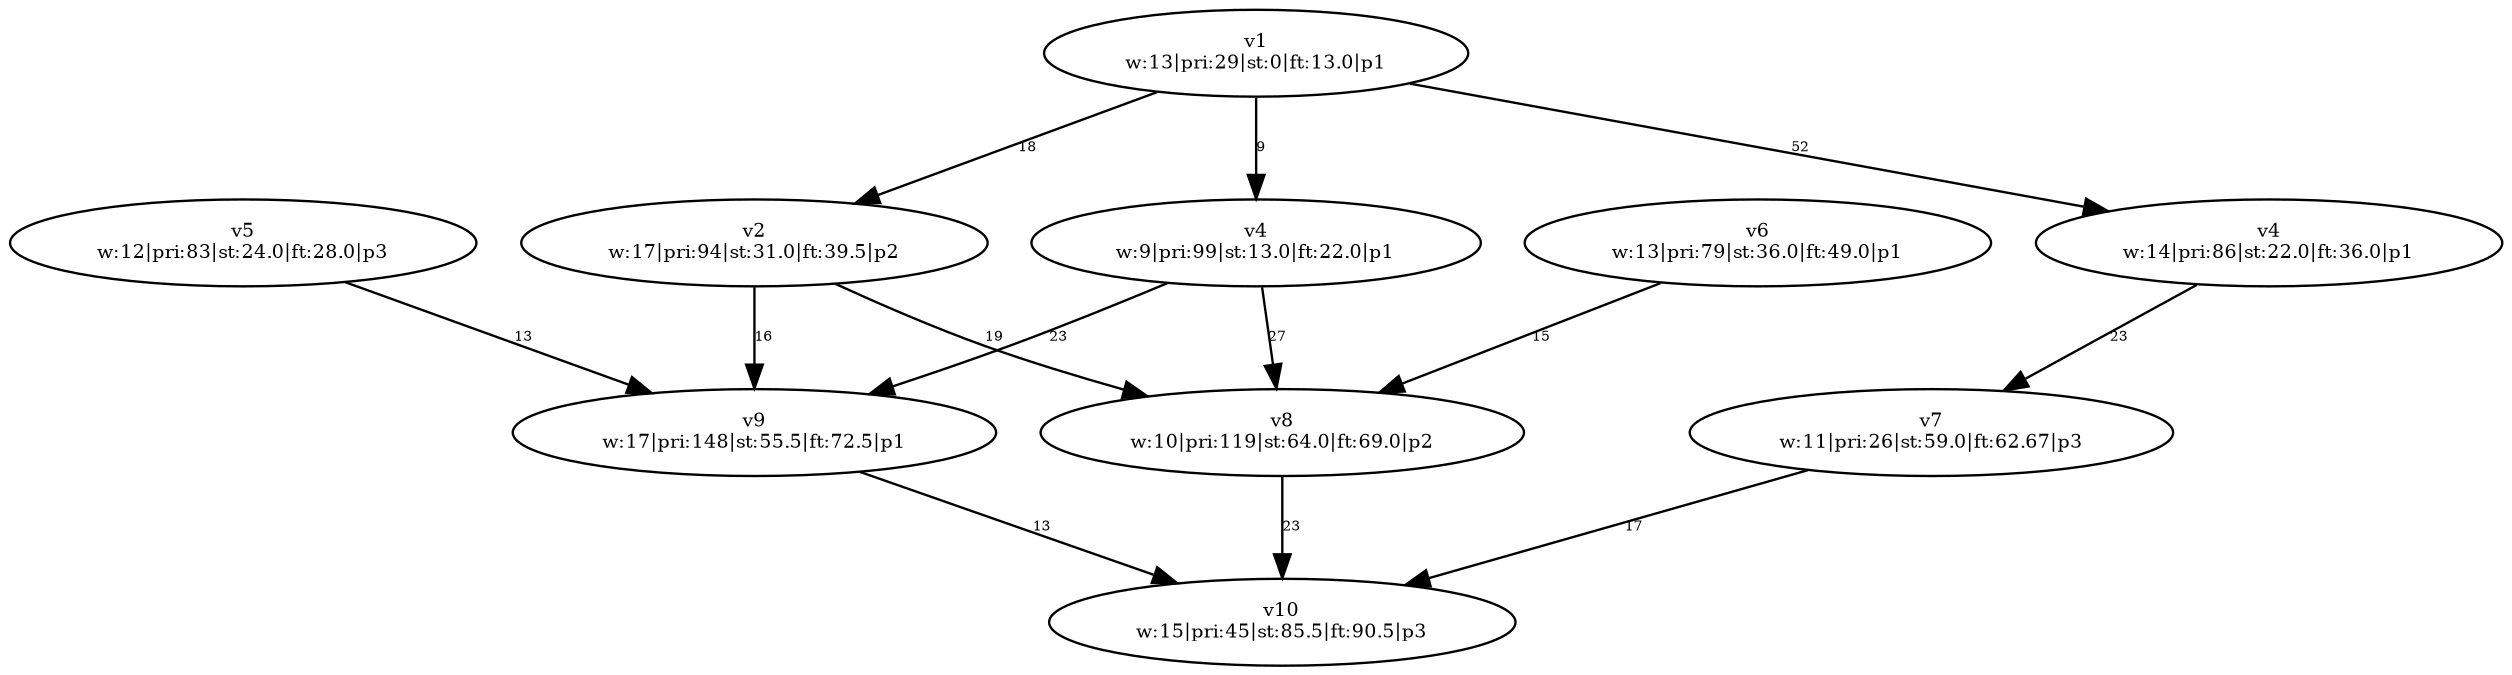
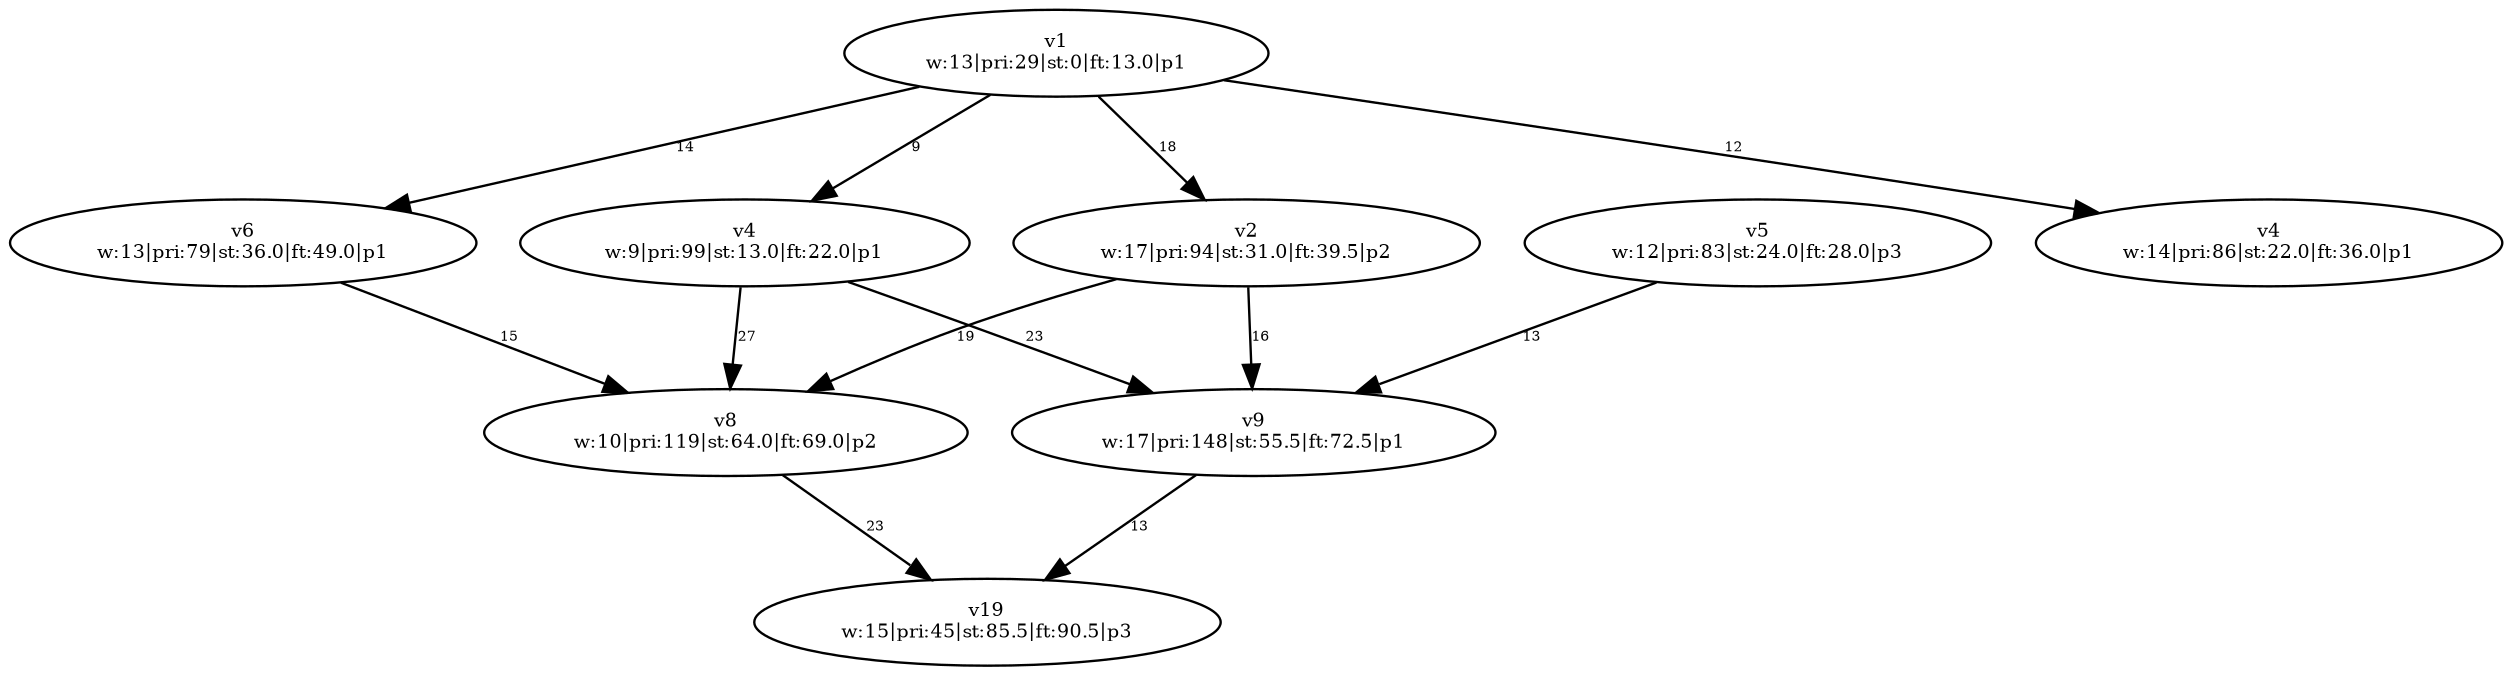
edge "v1 w:13|pri:29|st:0|ft:13.0|p1" -> "v6 w:13|pri:79|st:36.0|ft:49.0|p1": added, label "14"
edge "v1 w:13|pri:29|st:0|ft:13.0|p1" -> "v4 w:14|pri:86|st:22.0|ft:36.0|p1": label "52" -> "12"
node "v7 w:11|pri:26|st:59.0|ft:62.67|p3": removed
node "v10 w:15|pri:45|st:85.5|ft:90.5|p3": label "v10 w:15|pri:45|st:85.5|ft:90.5|p3" -> "v19 w:15|pri:45|st:85.5|ft:90.5|p3"
